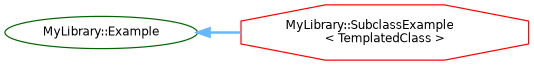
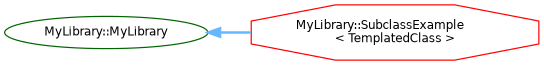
node "MyLibrary::Example": label "MyLibrary::Example" -> "MyLibrary::MyLibrary"
